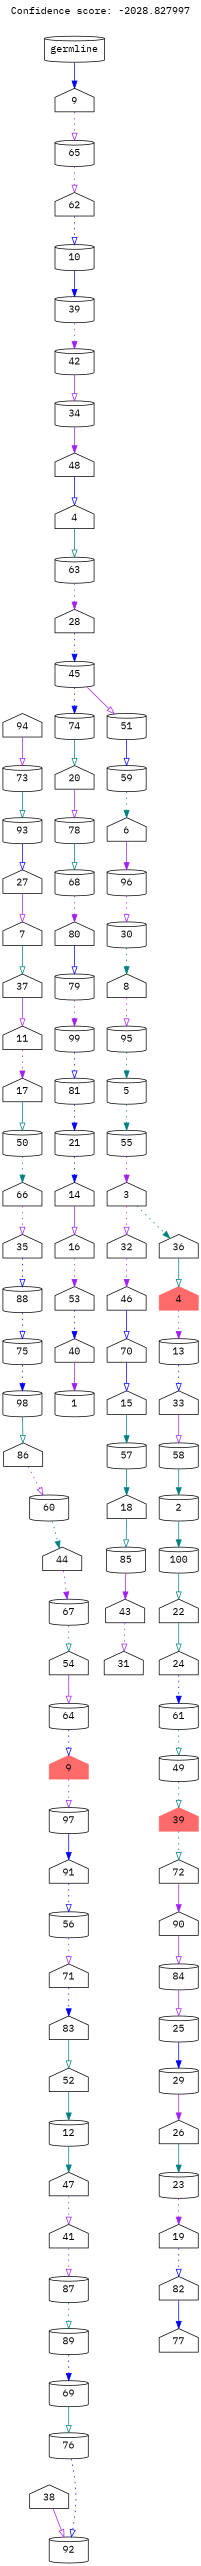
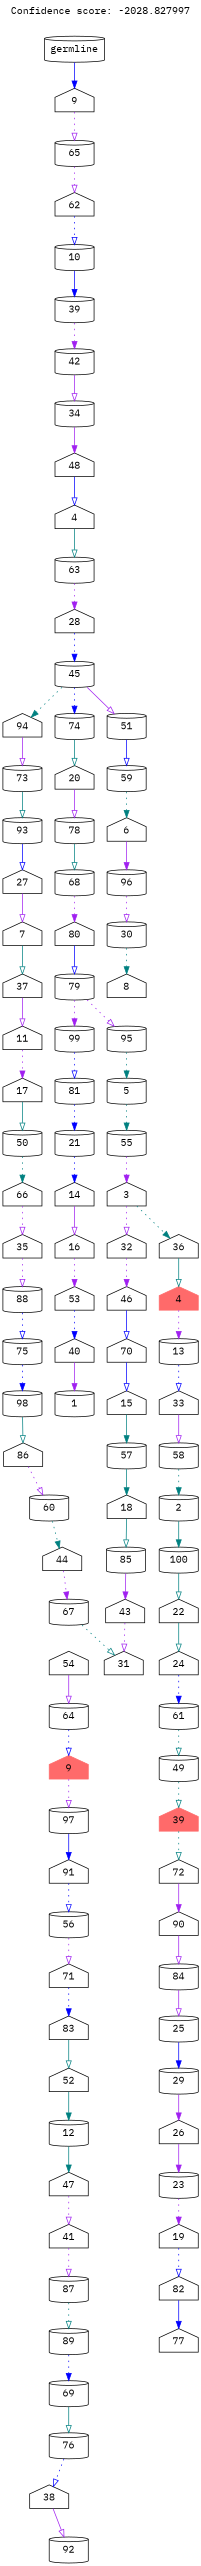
edge "45" -> "94": added
edge "8" -> "95": now "79" -> "95"
edge "35" -> "88": color blue -> purple
edge "58" -> "2": style solid -> dotted
edge "67" -> "54": now "67" -> "31"
edge "26" -> "23": color teal -> purple
edge "76" -> "92": now "76" -> "38"
